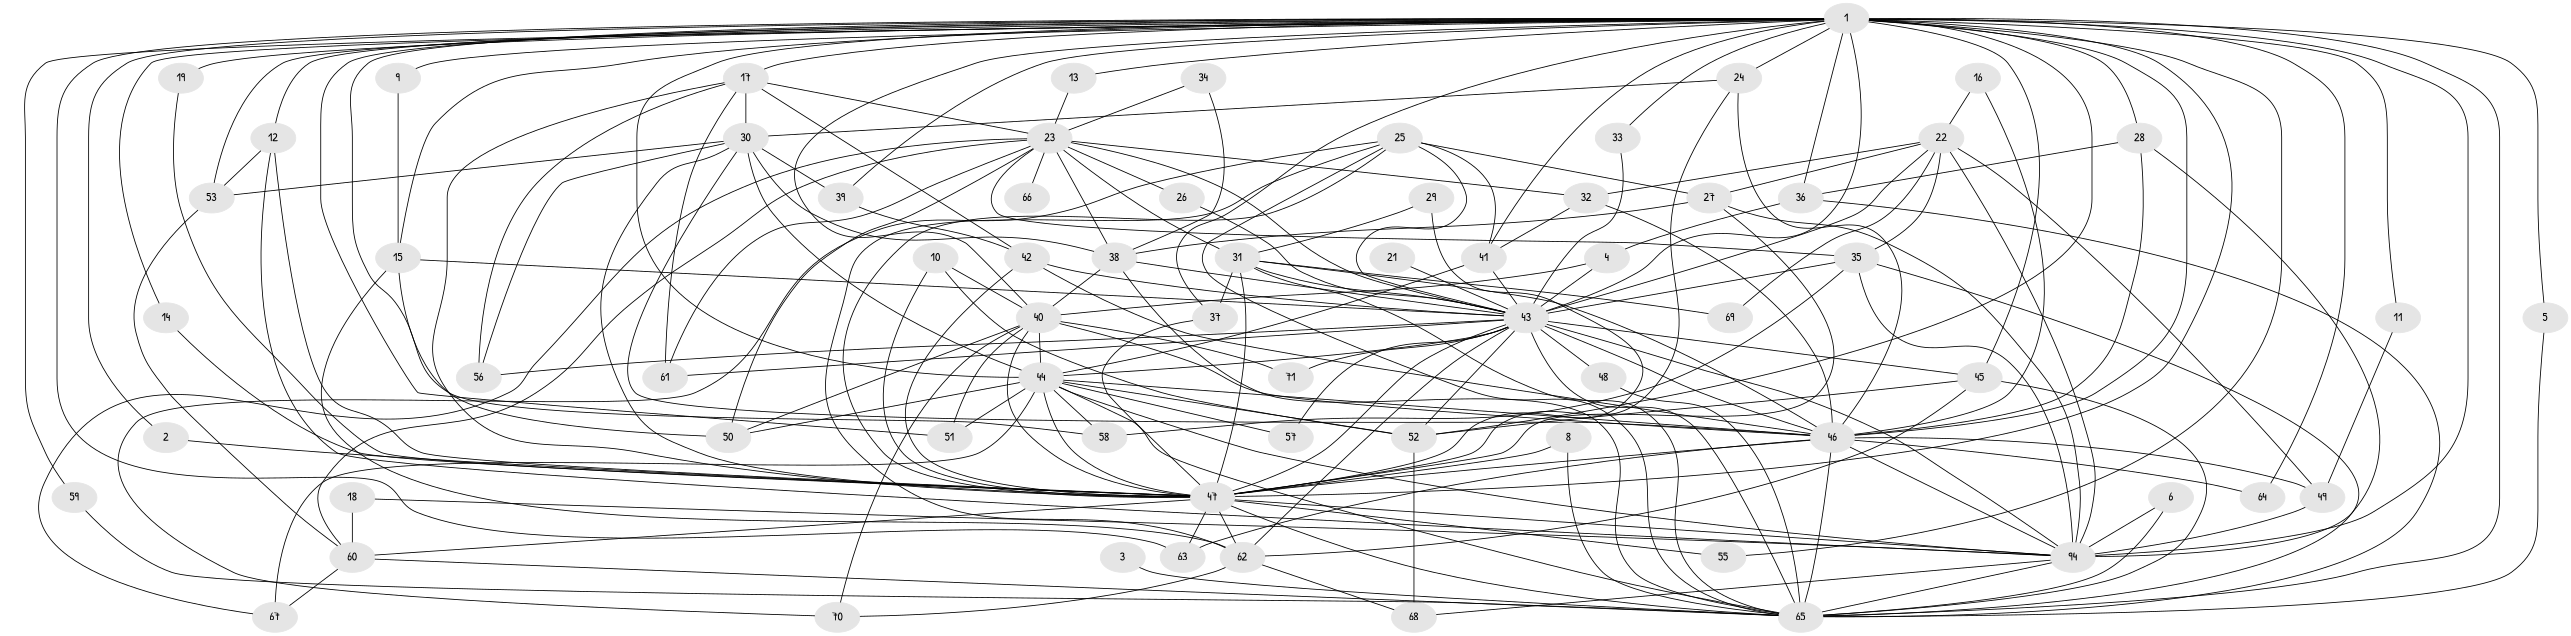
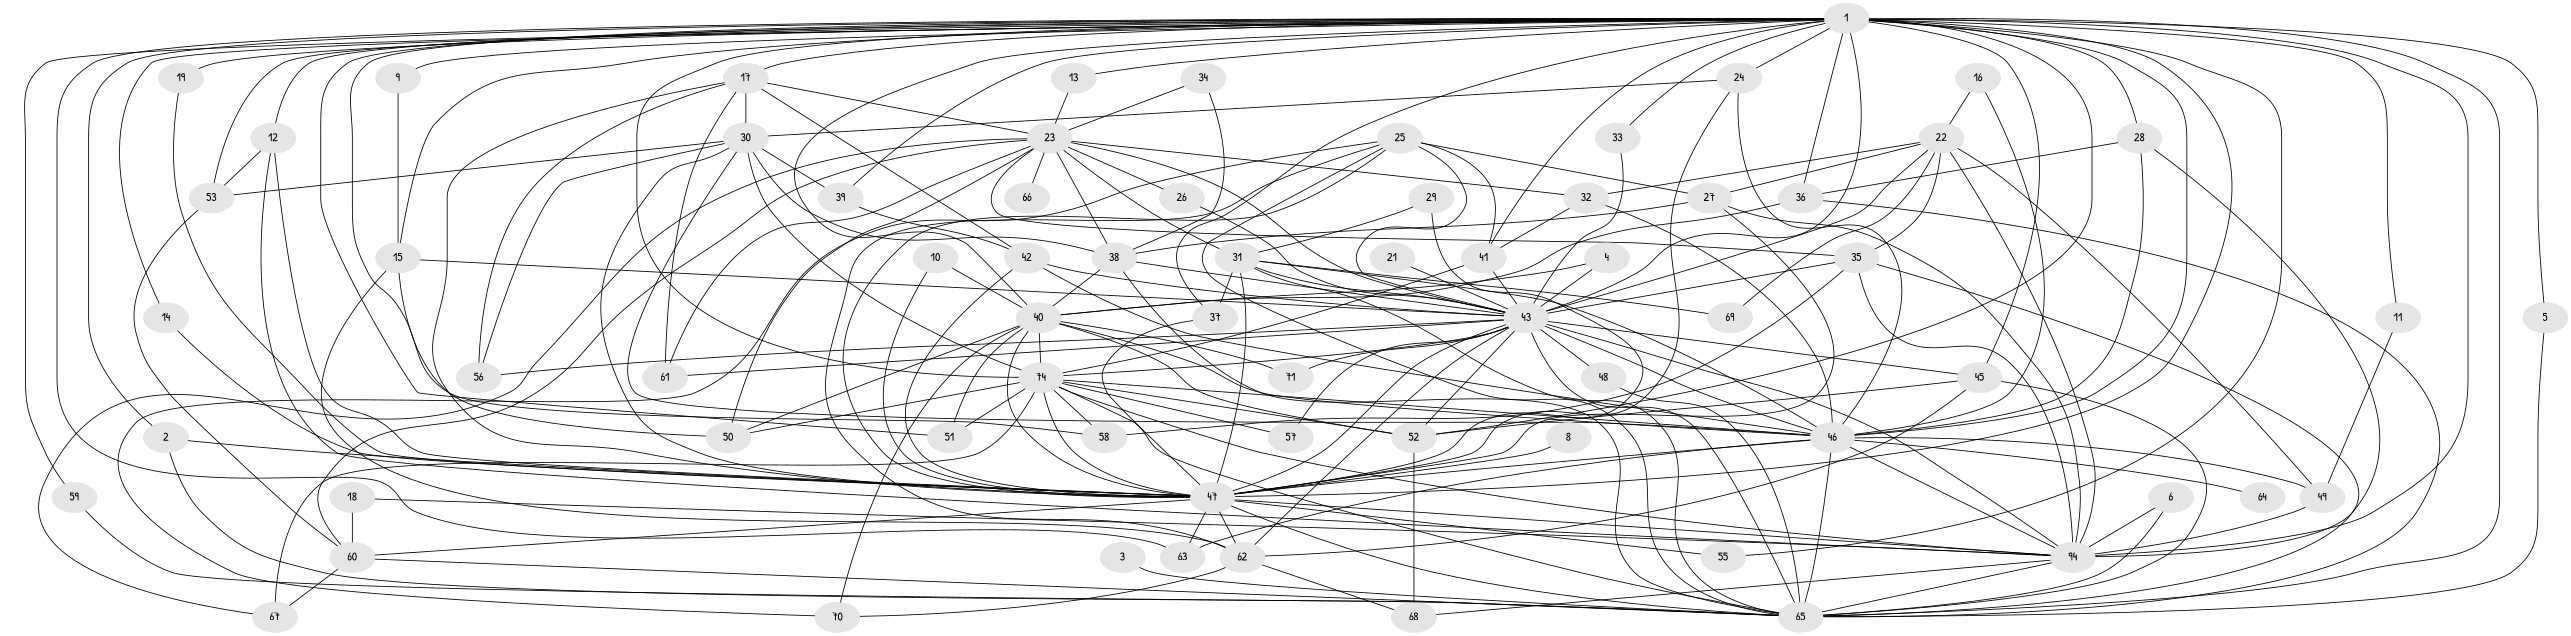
edge "1" -- "64": removed
edge "36" -- "4": now "36" -- "40"
node "44": label "44" -> "74"
edge "10" -- "52": now "40" -- "52"
edge "8" -- "65": now "2" -- "65"
